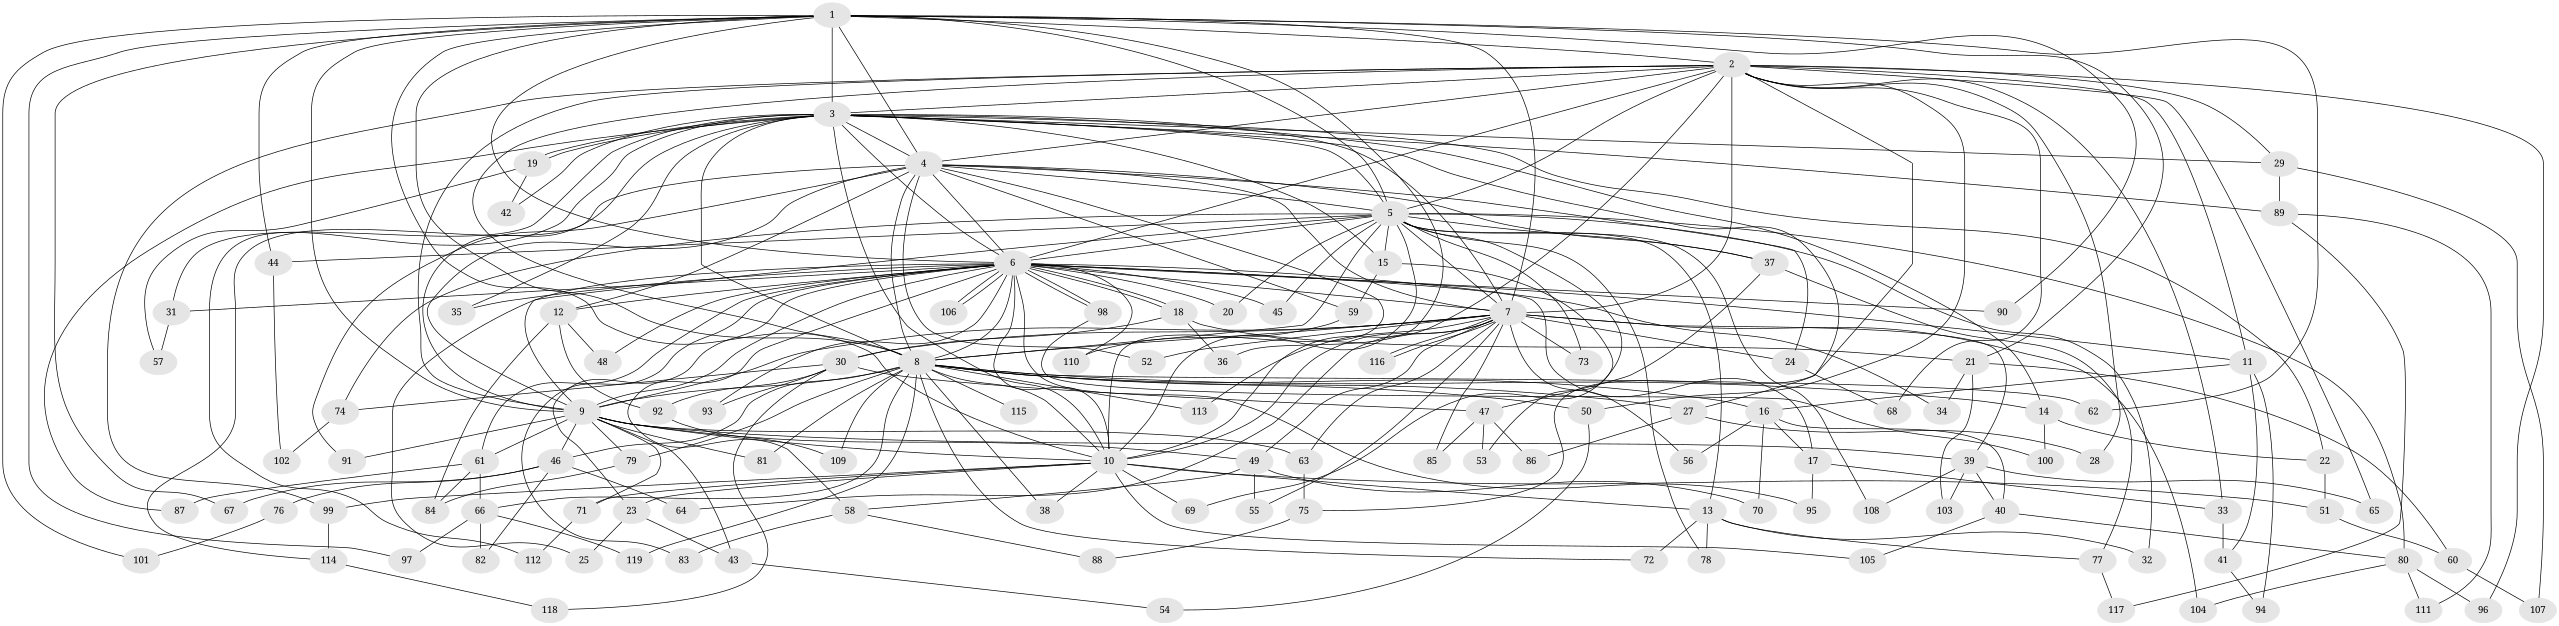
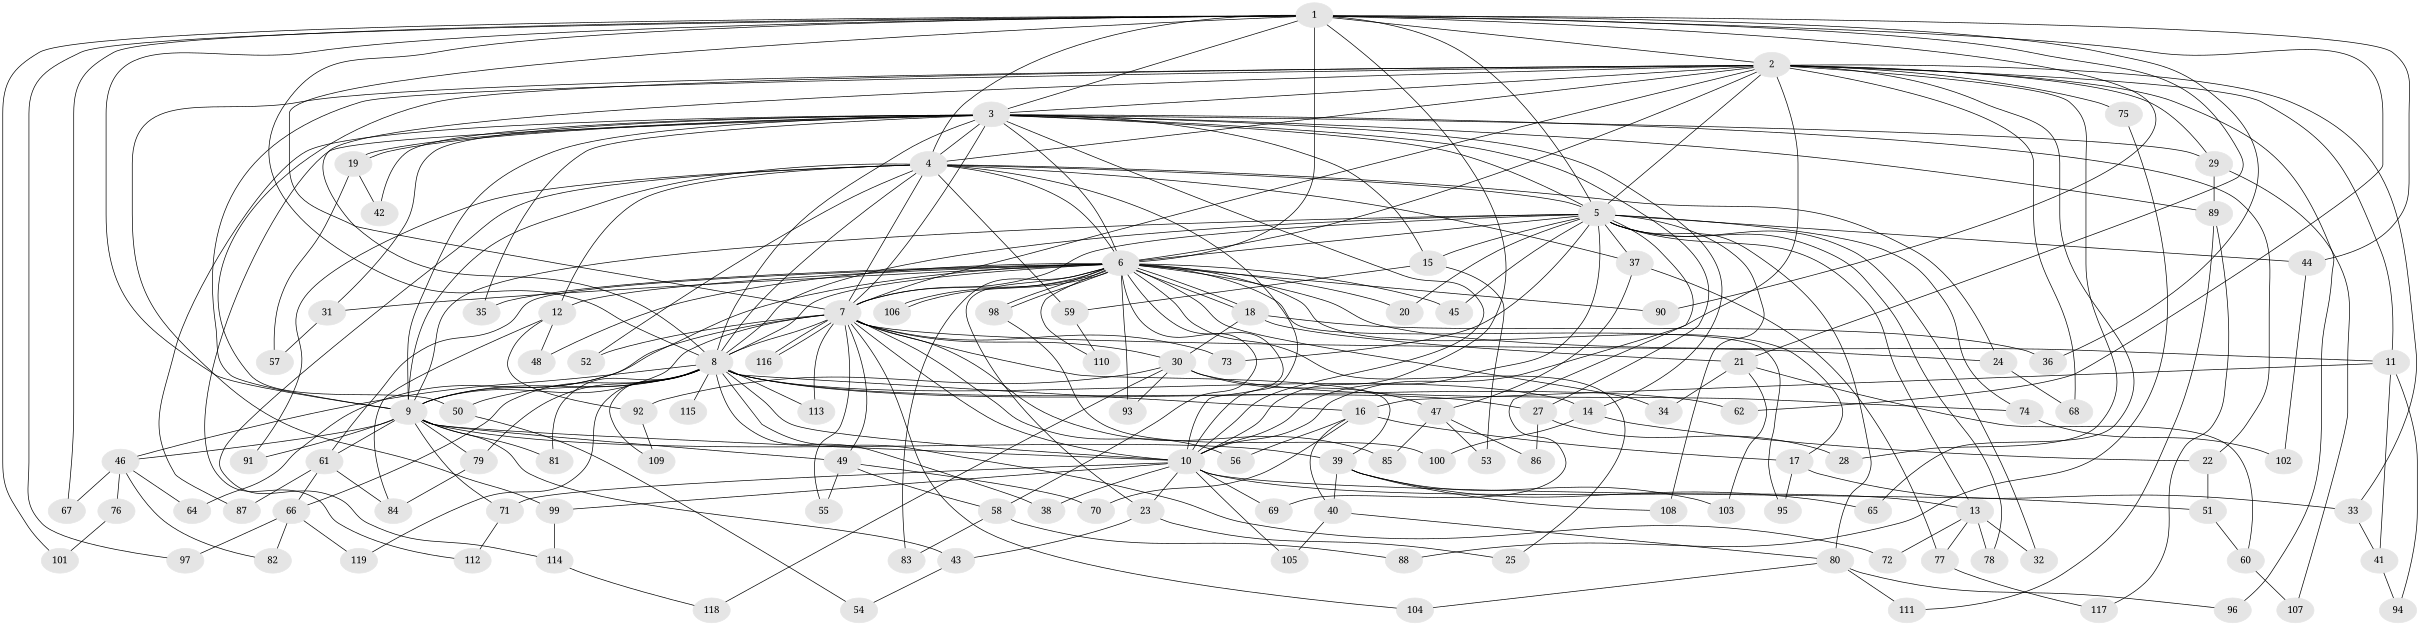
node "63": removed
